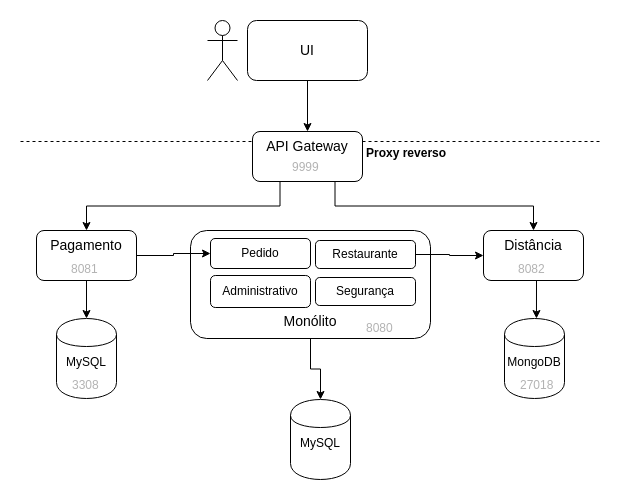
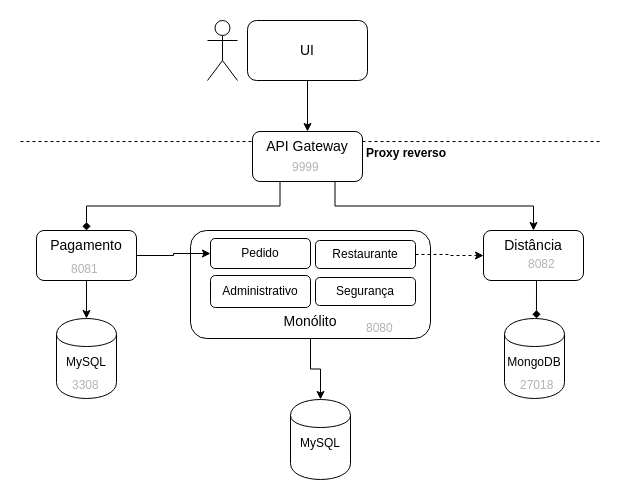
edge "API Gateway" -> "Pagamento": arrowhead classic -> diamond
edge "Restaurante" -> "Distância": style solid -> dashed
node "8082": moved (537, 270) -> (547, 265)
edge "Distância" -> "MongoDB": arrowhead classic -> diamond
